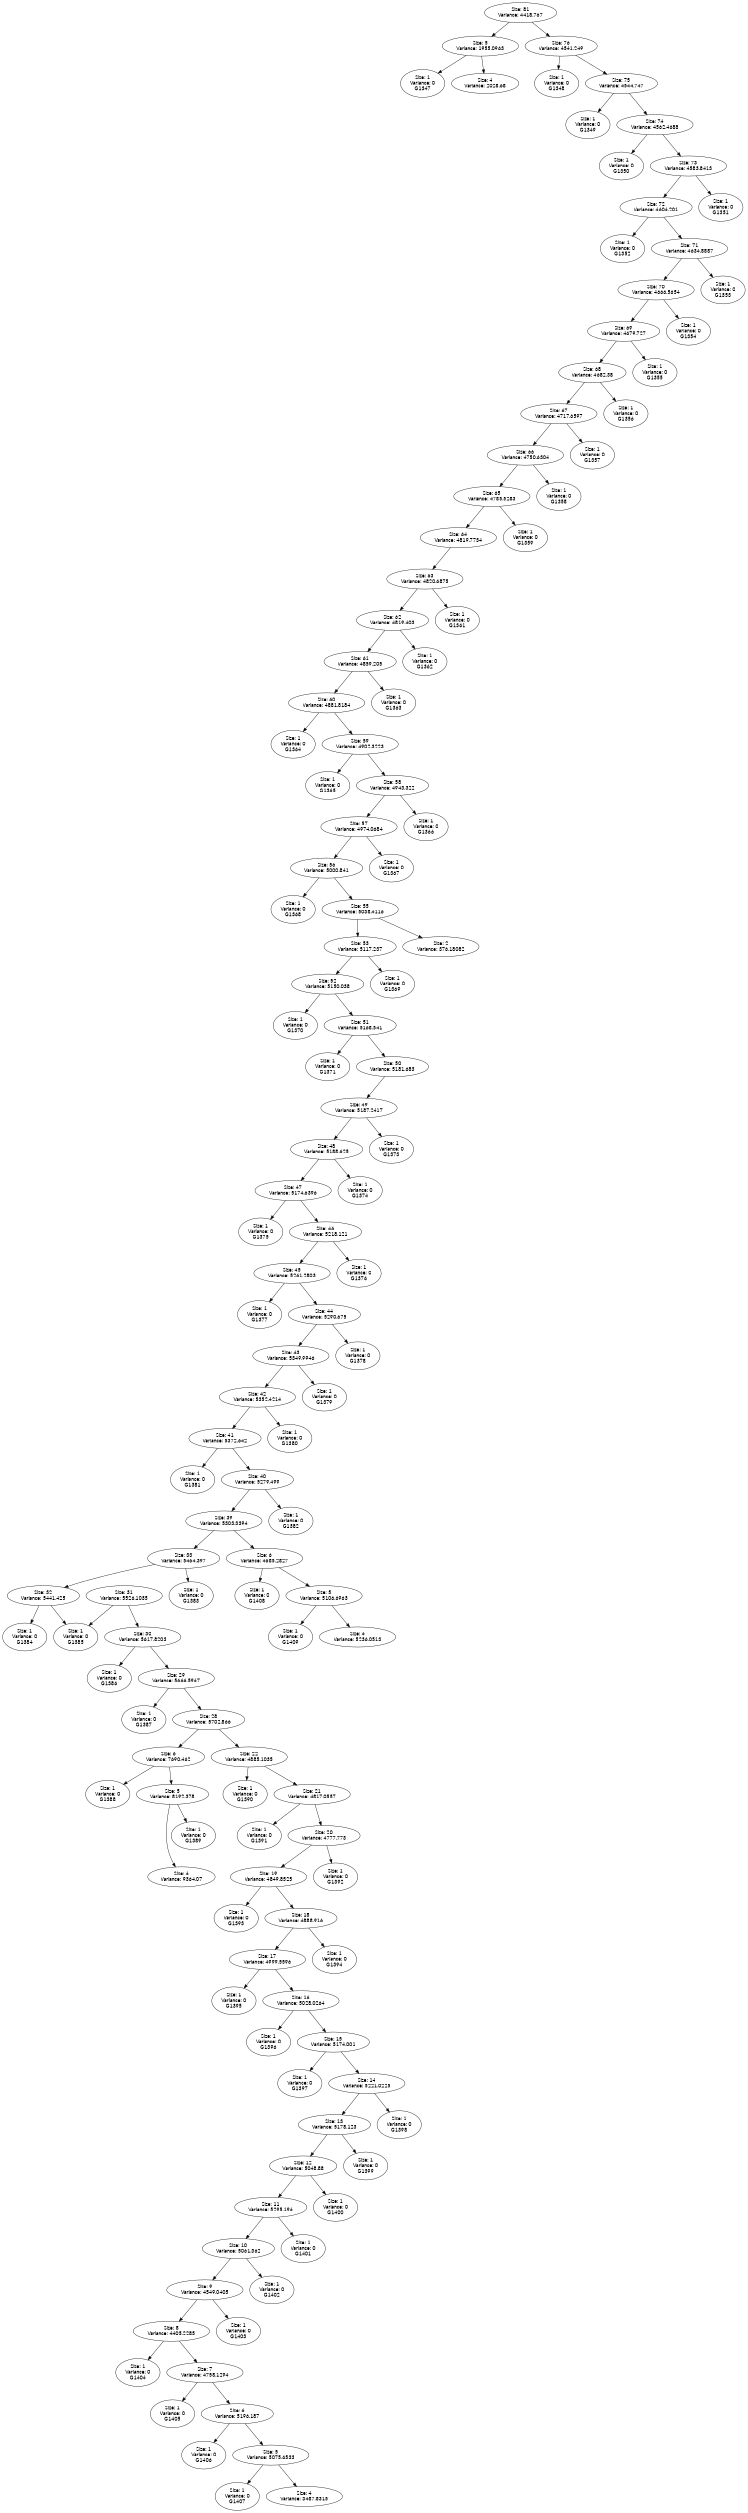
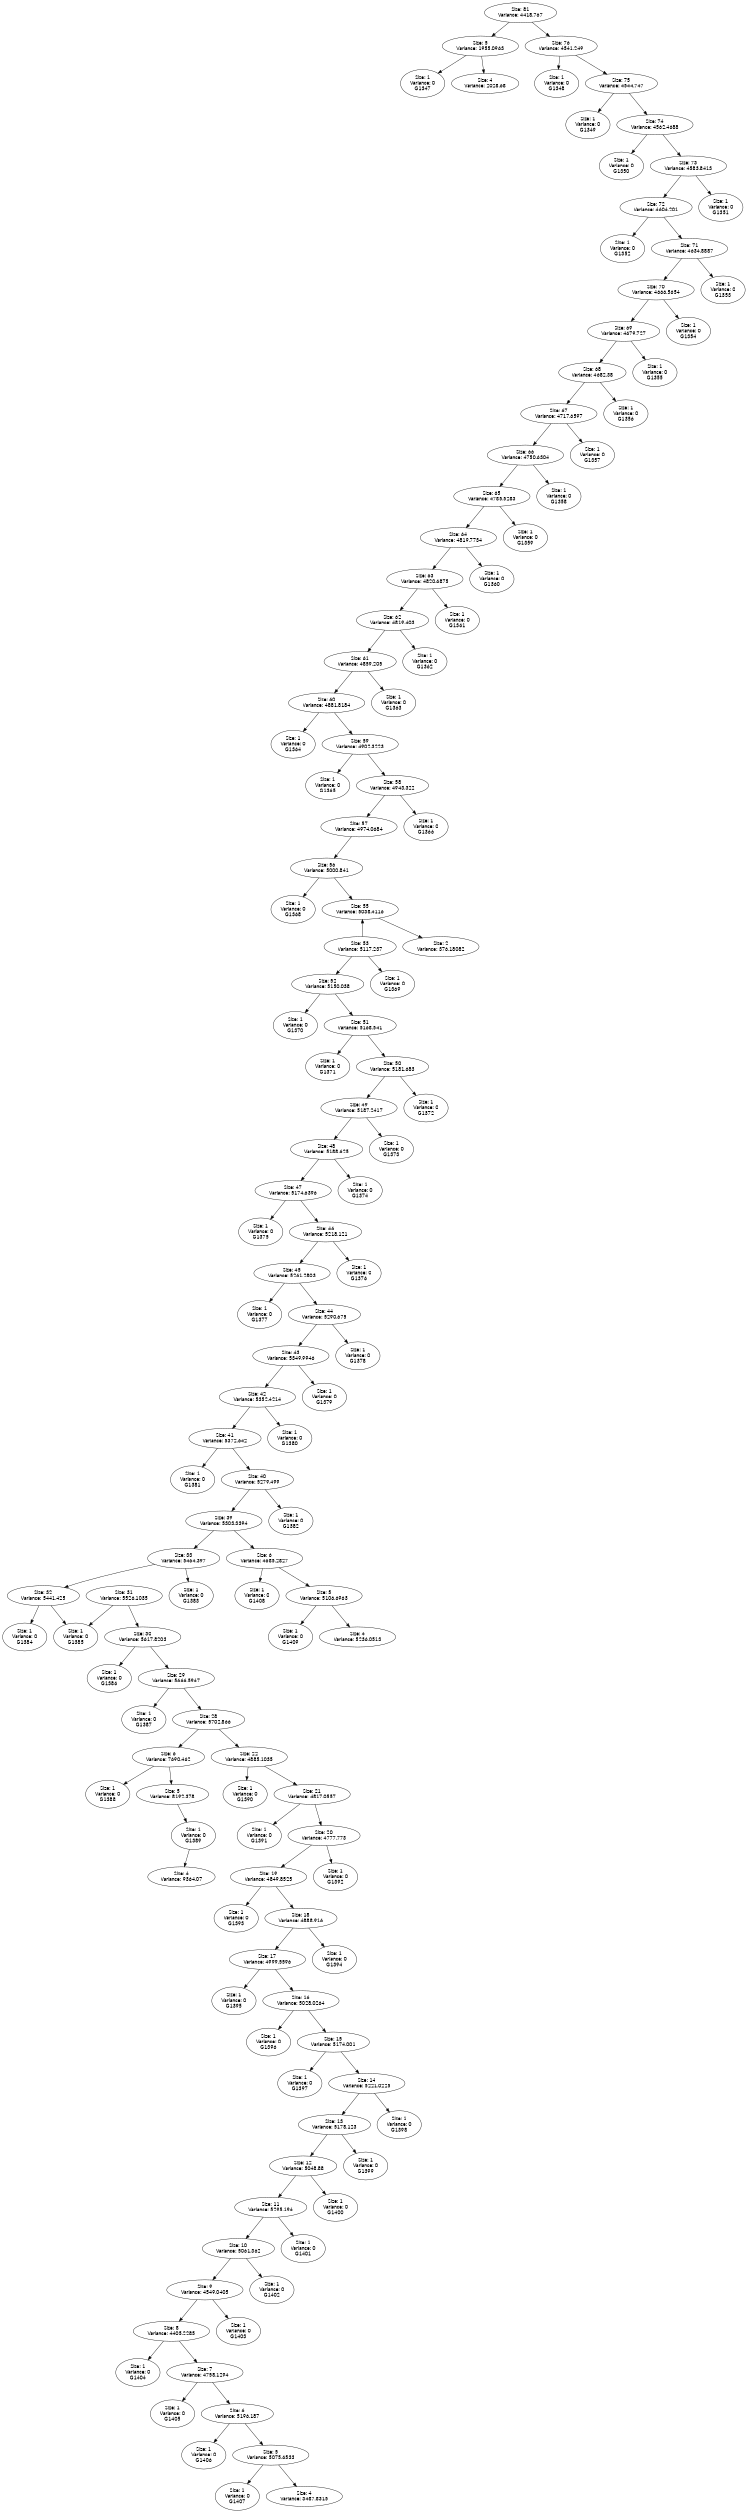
node "Size: 1 Variance: 0 G1360": added
node "Size: 1 Variance: 0 G1367": removed
edge "Size: 55 Variance: 5038.4116" -> "Size: 53 Variance: 5117.237": reversed
node "Size: 1 Variance: 0 G1372": added
edge "Size: 5 Variance: 8192.378" -> "Size: 4 Variance: 9364.07": now "Size: 1 Variance: 0 G1389" -> "Size: 4 Variance: 9364.07"
